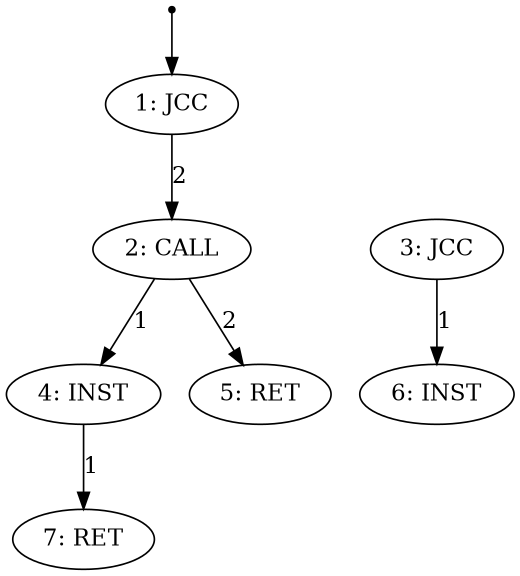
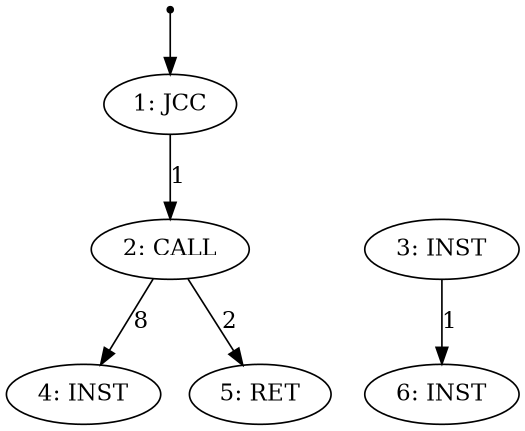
edge "1: JCC" -> "2: CALL": label "2" -> "1"
node "3: JCC": label "3: JCC" -> "3: INST"
edge "2: CALL" -> "4: INST": label "1" -> "8"
node "7: RET": removed
